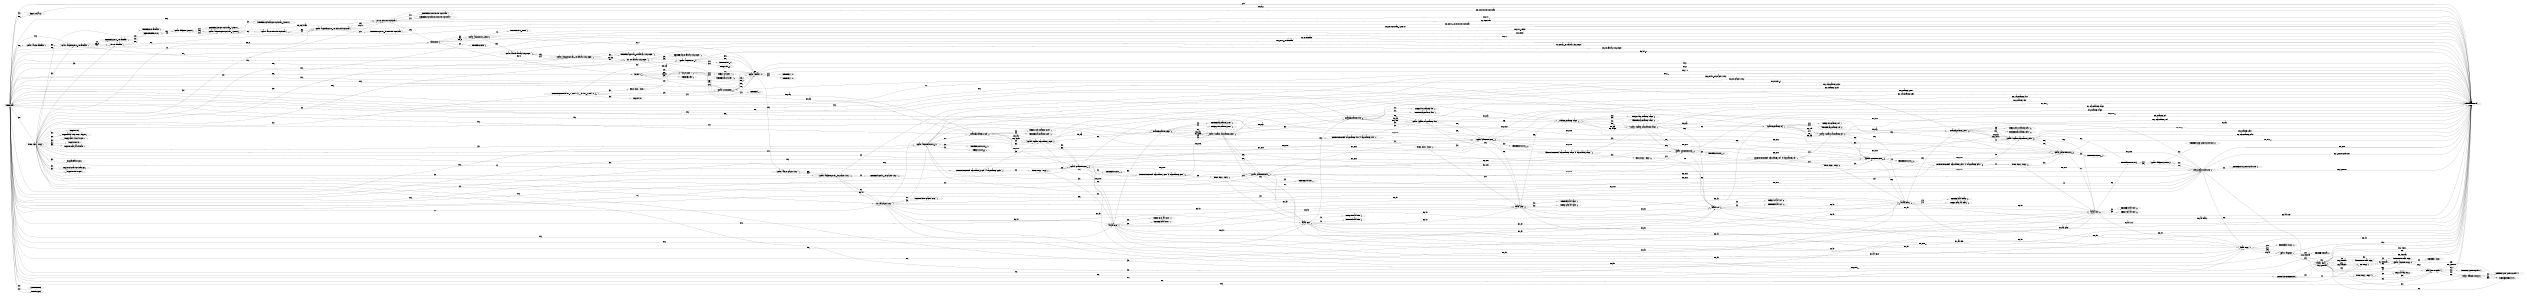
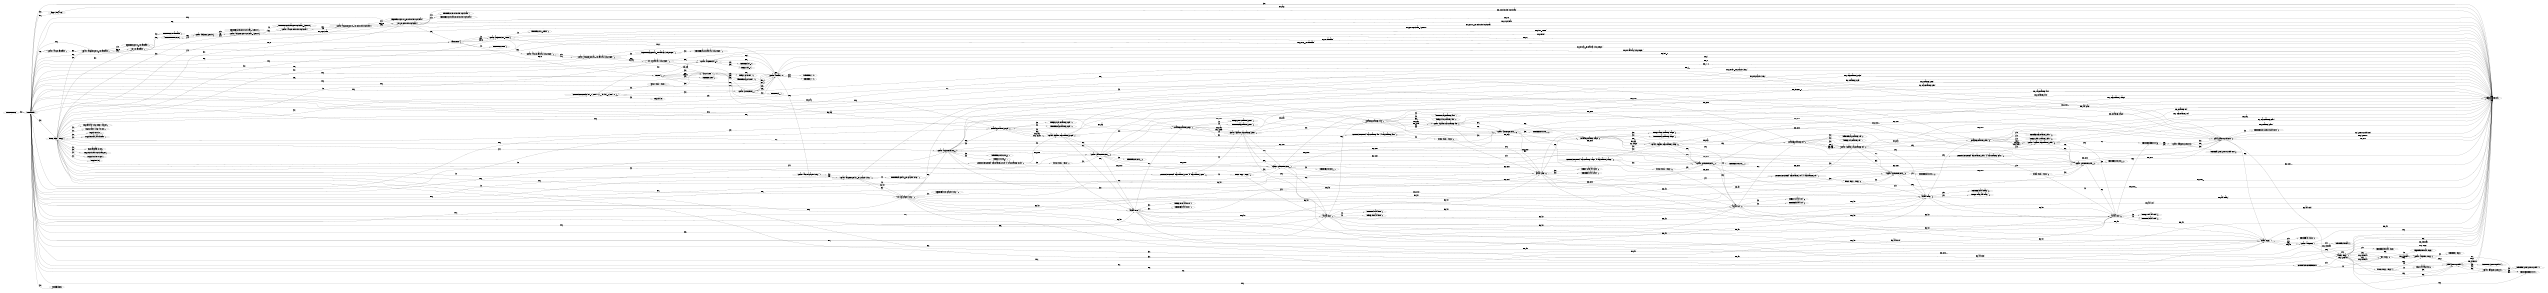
edge "(<init>,new HashMap<String, Integer>())" -> "(IDENTIFIER,map,new HashMap<String, Integer>())": now "(IDENTIFIER,map,ANY map = new HashMap<String, Integer>())" -> "(IDENTIFIER,map,new HashMap<String, Integer>())"
edge "(METHOD,main)" -> "(MODIFIER,PUBLIC)": reversed
